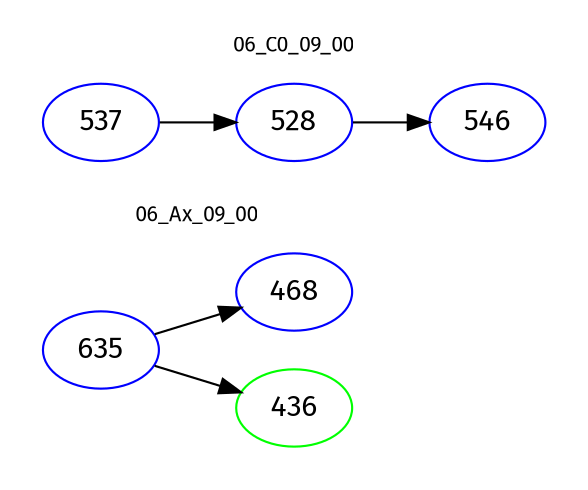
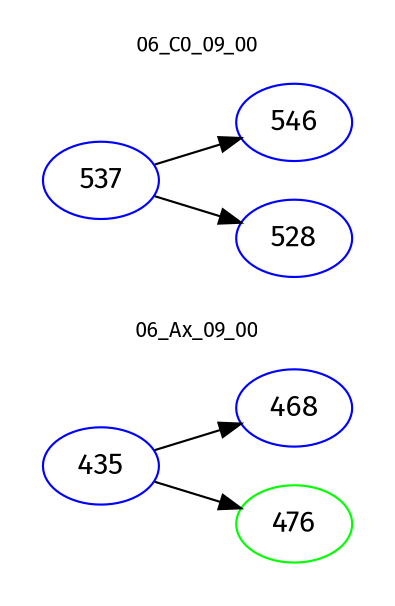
edge "528" -> "546": now "537" -> "546"
node "635": label "635" -> "435"
node "436": label "436" -> "476"
